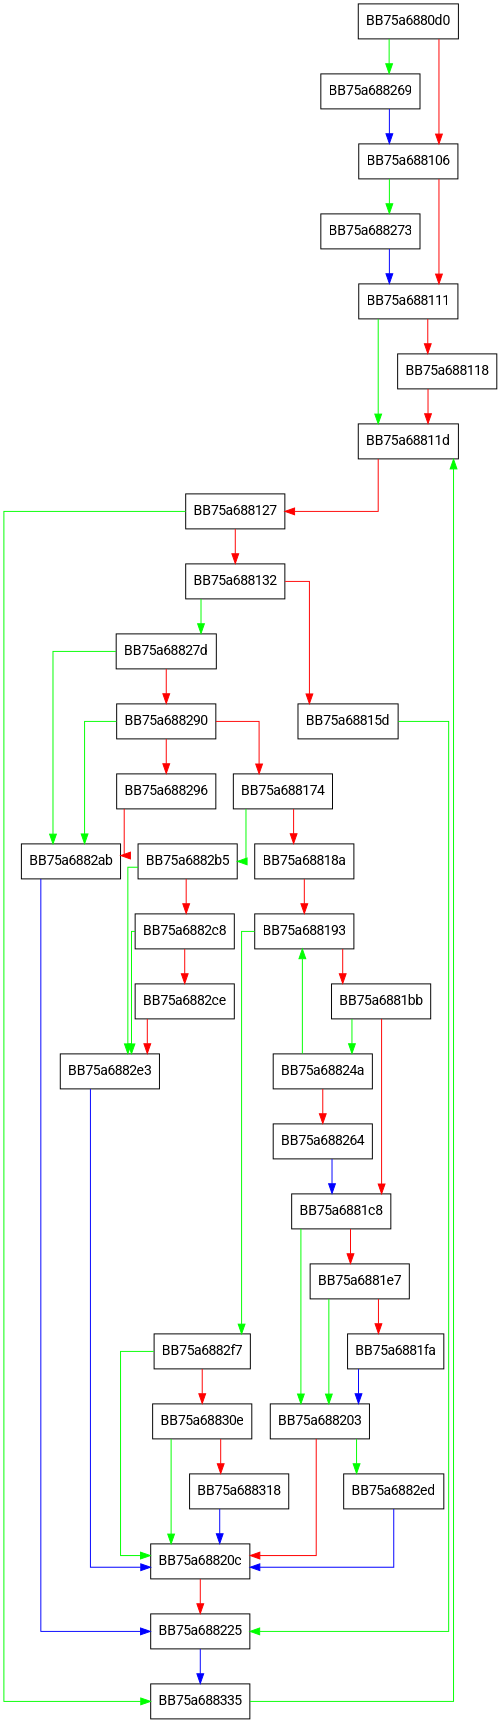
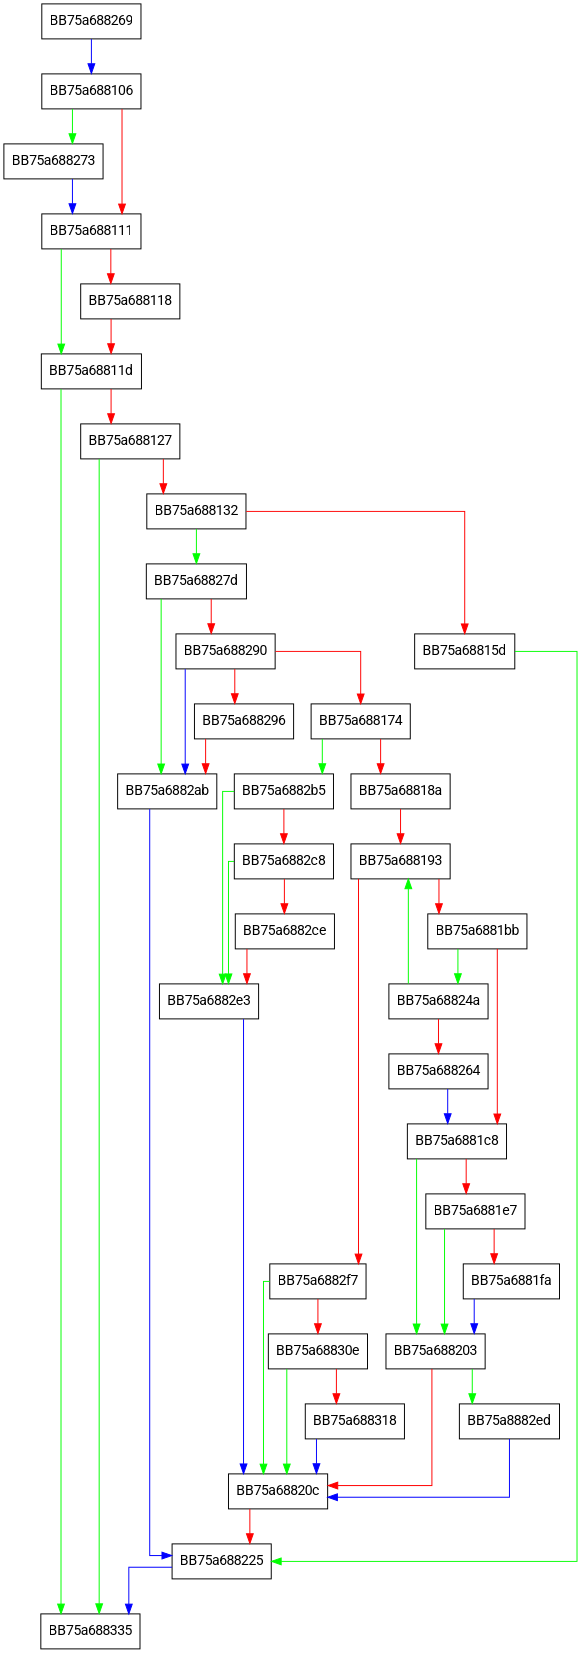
node "BB75a6880d0": removed
edge "BB75a688290" -> "BB75a6882ab": color green -> blue
edge "BB75a688193" -> "BB75a6882f7": color green -> red
edge "BB75a688335" -> "BB75a68811d": reversed
node "BB75a6882ed": label "BB75a6882ed" -> "BB75a8882ed"
